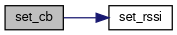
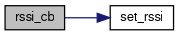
node "set_cb": label "set_cb" -> "rssi_cb"
